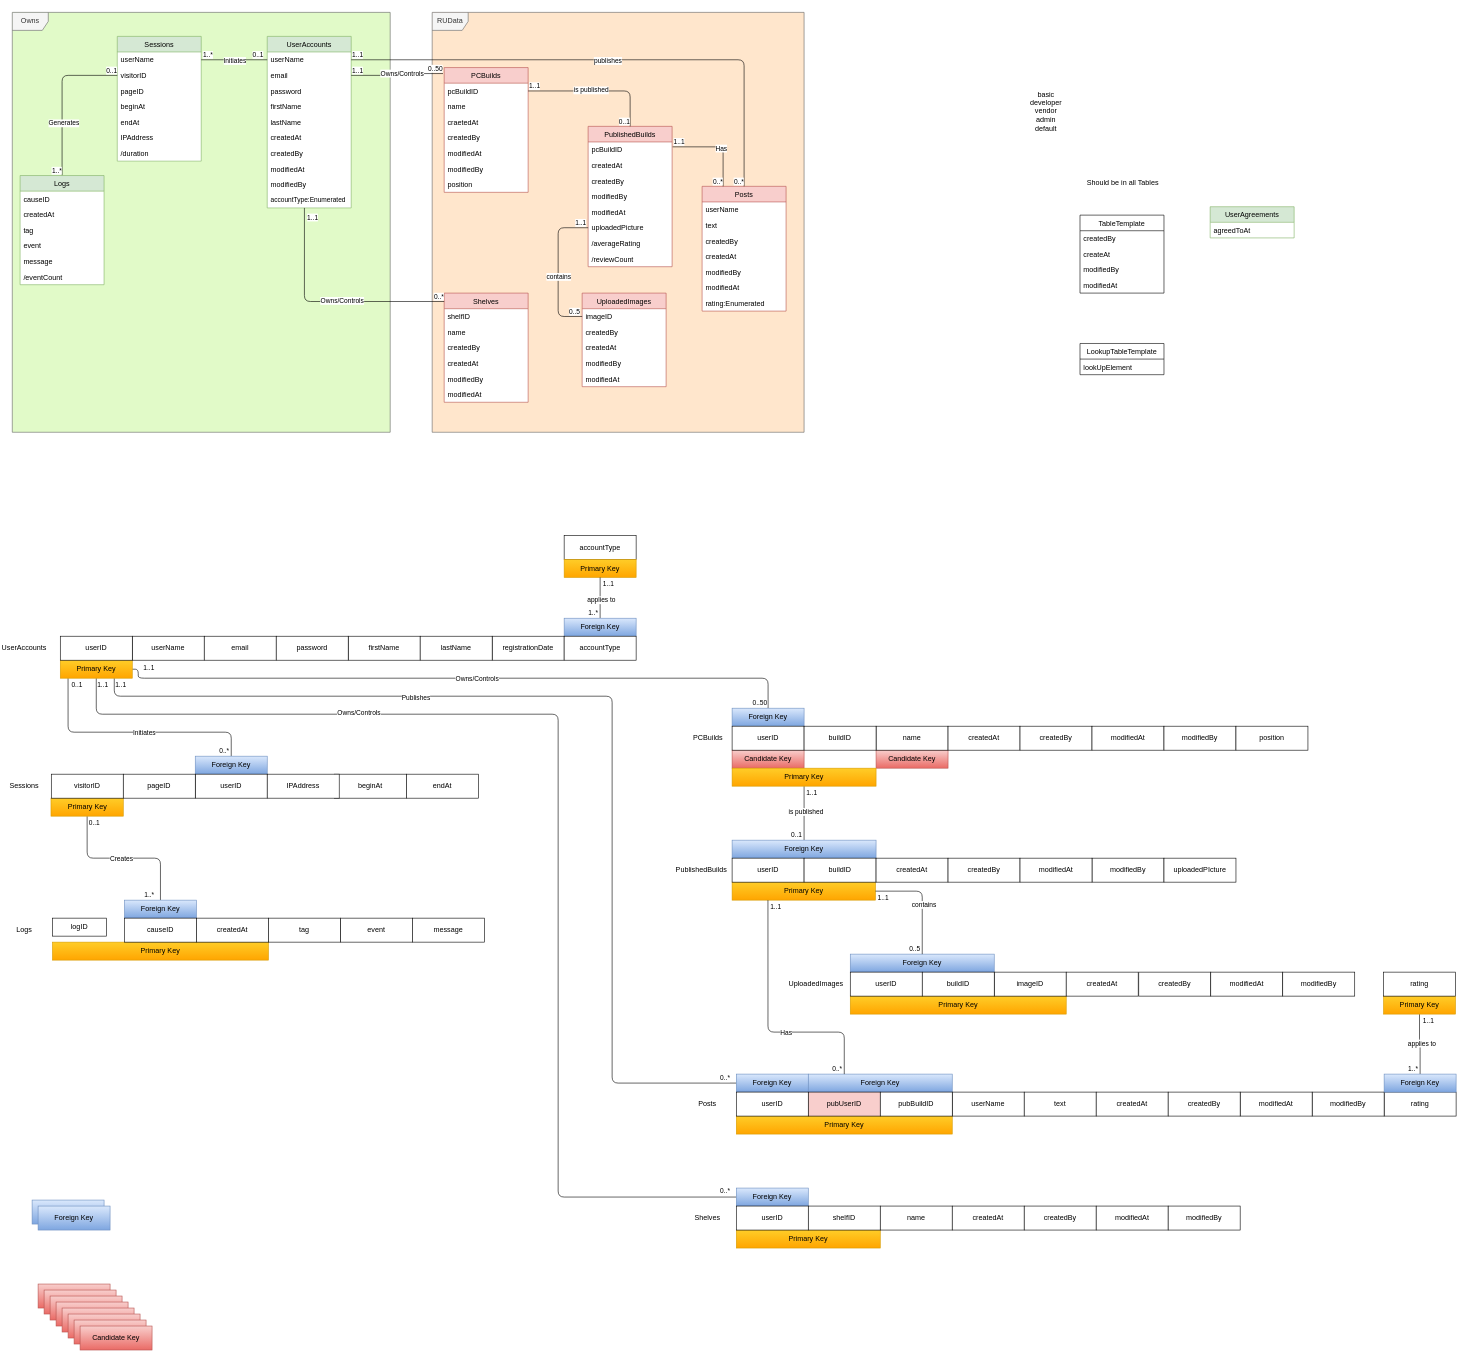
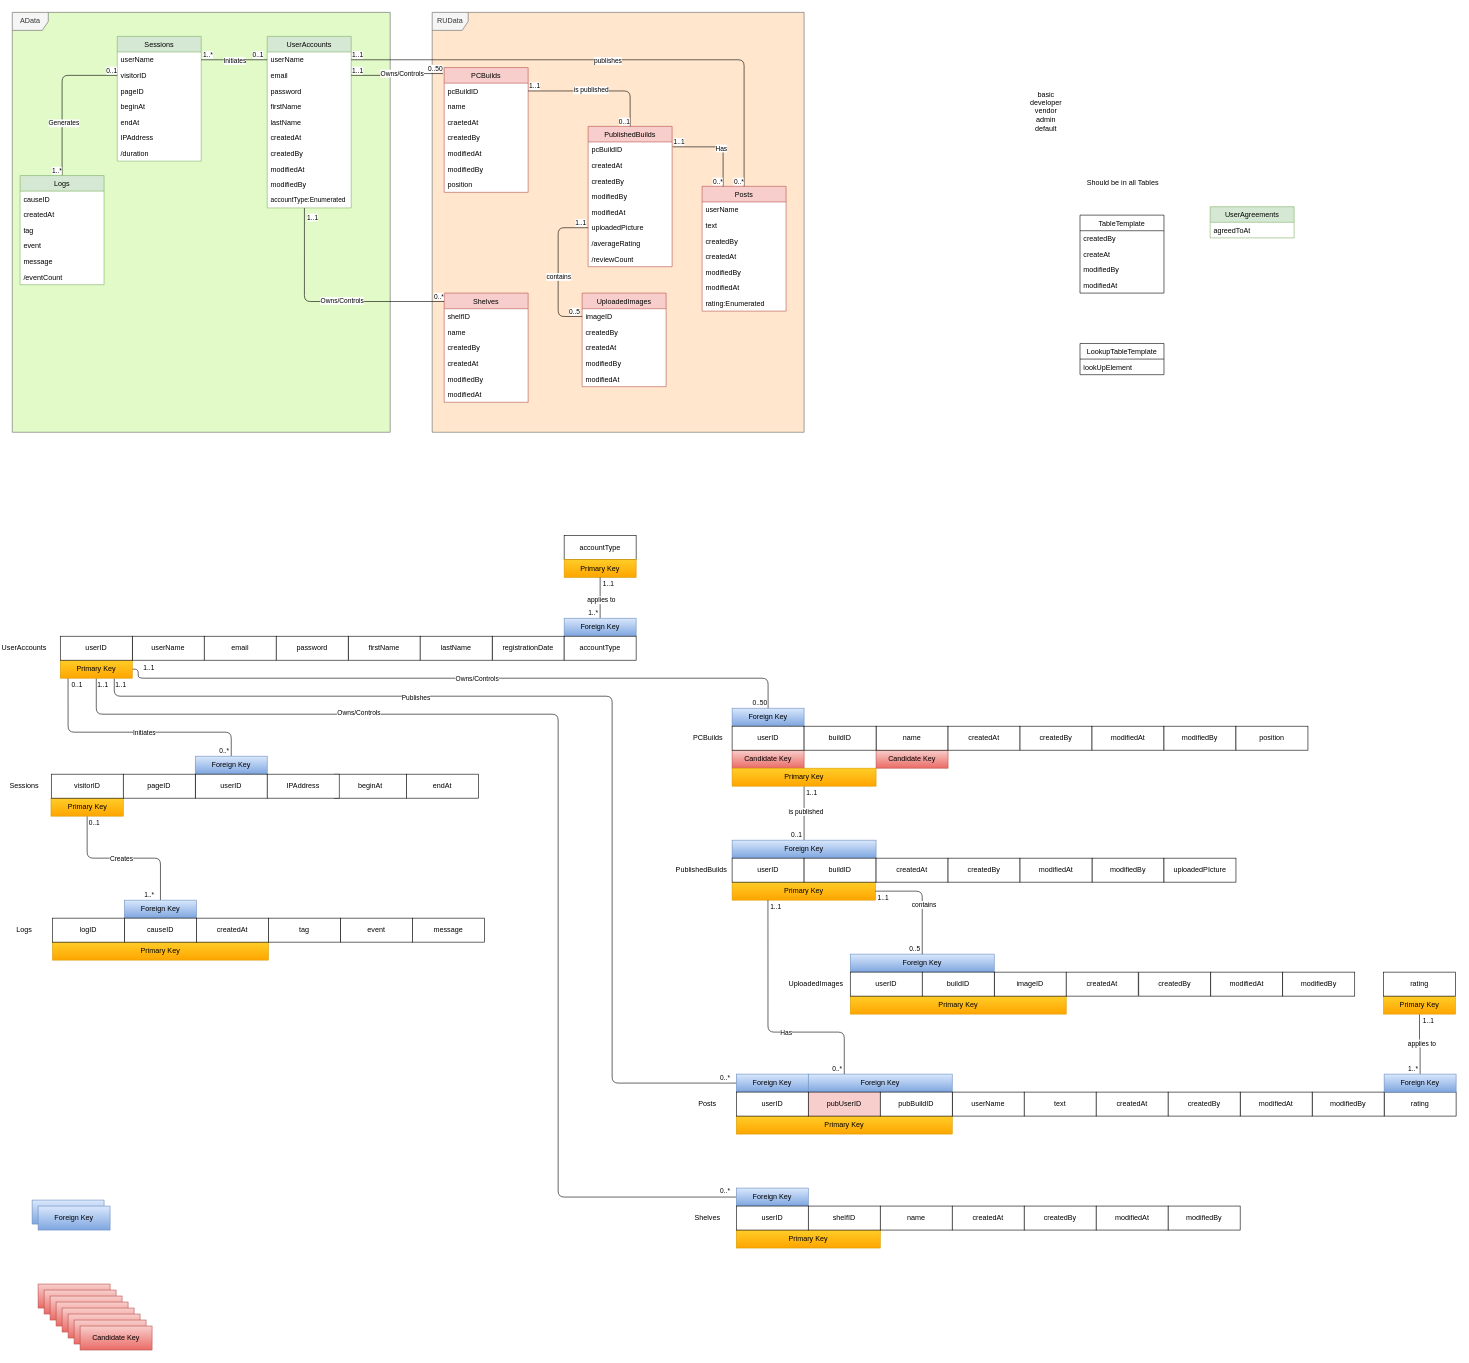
node "Owns": label "Owns" -> "AData"
node "logID": size 54x18 -> 72x24
